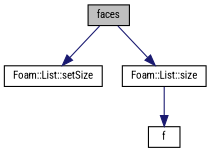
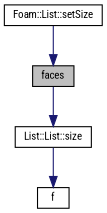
edge "faces" -> "Foam::List::setSize": reversed
node "Foam::List::size": label "Foam::List::size" -> "List::List::size"
